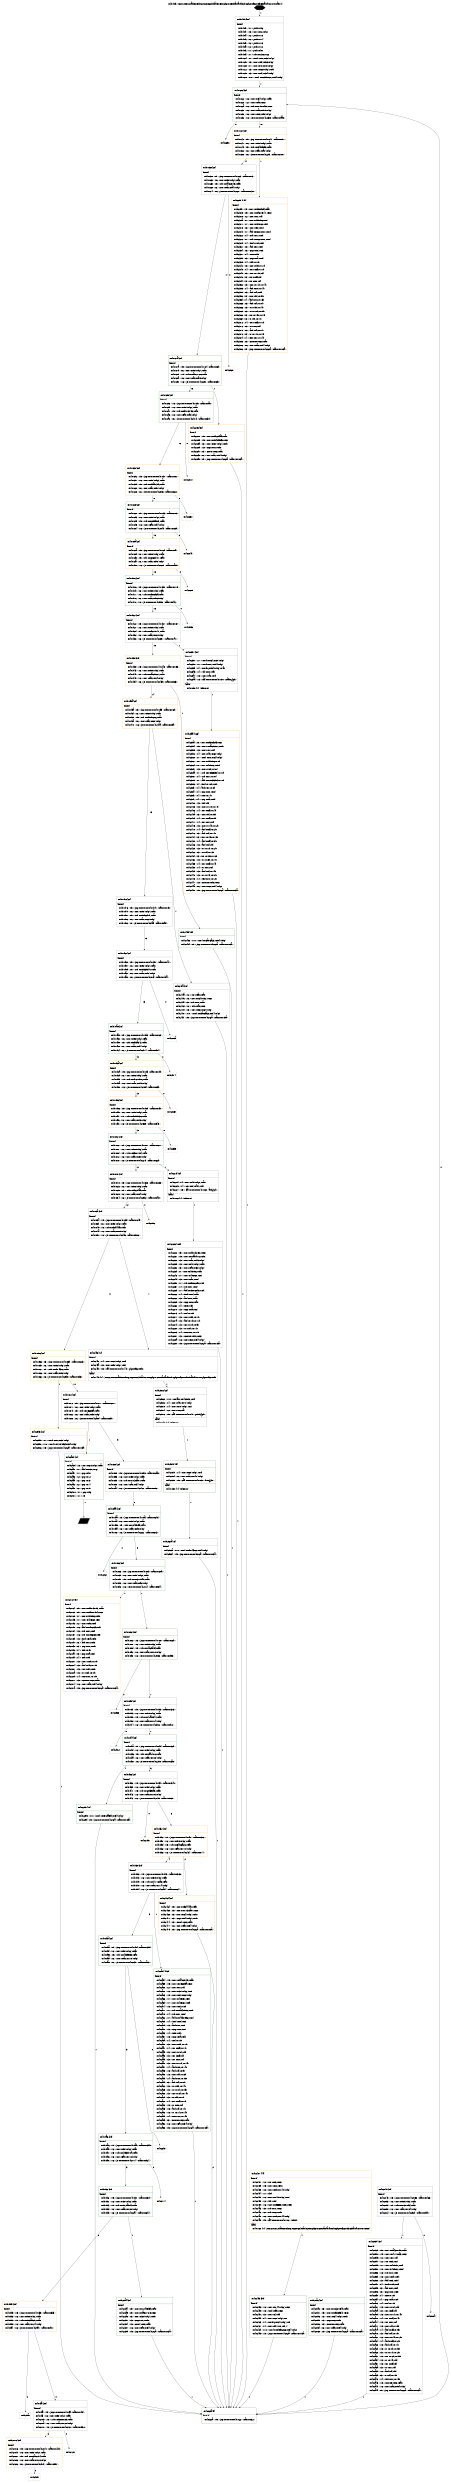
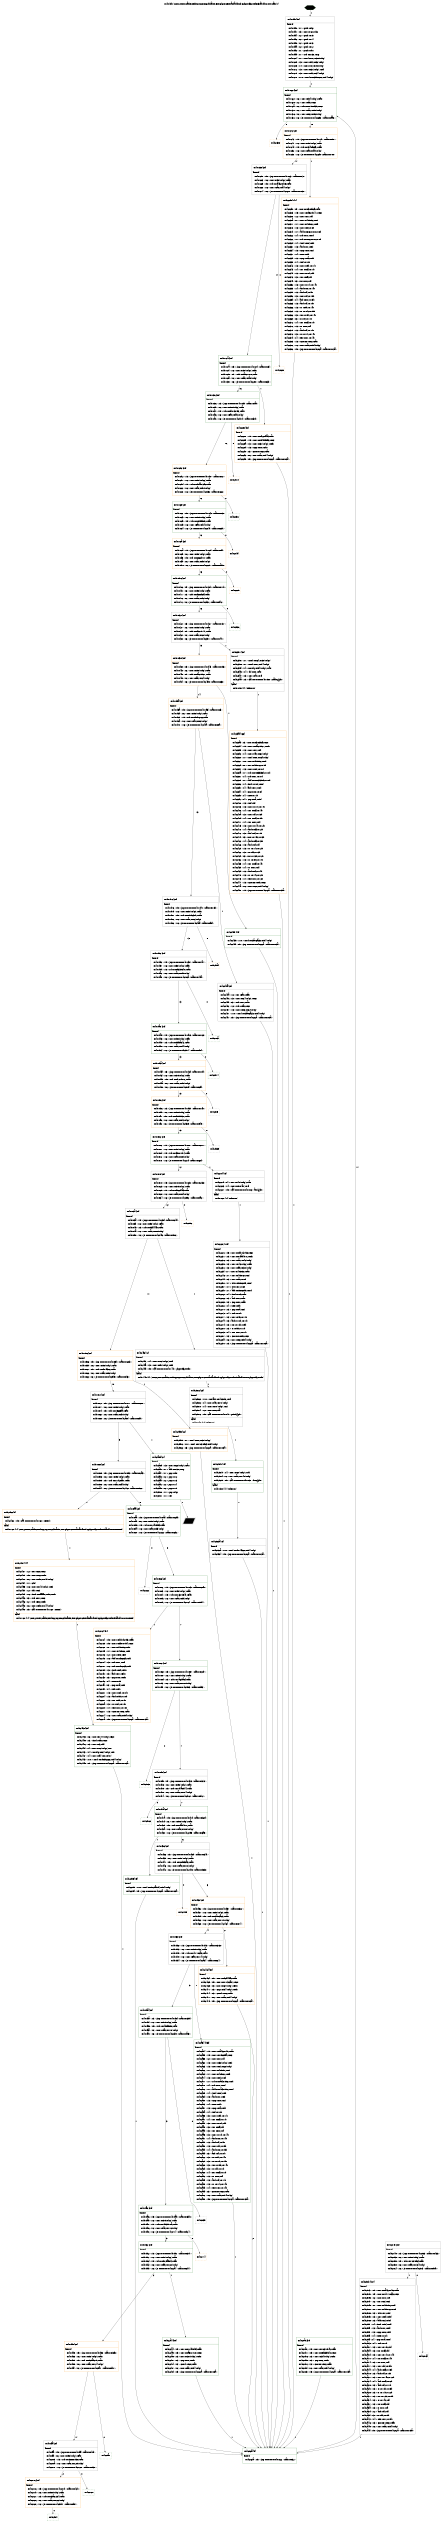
edge "0x401cb2 [28]" -> "0x401cce [28]": label " 8" -> " 16"
node "0x402baf": added
node "0x402482 [5]": added
